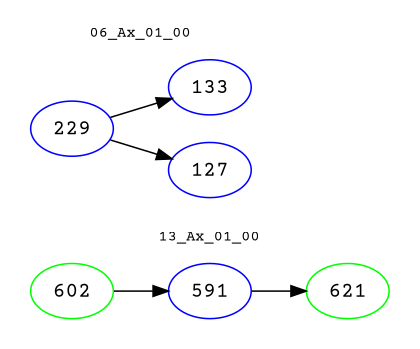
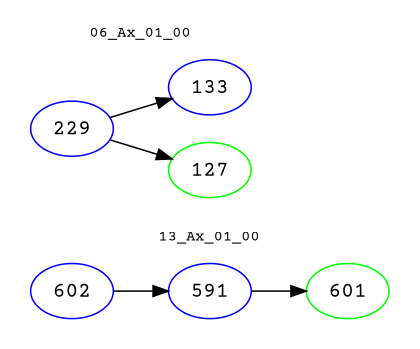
node "127": color blue -> green
node "602": color green -> blue
node "621": label "621" -> "601"
